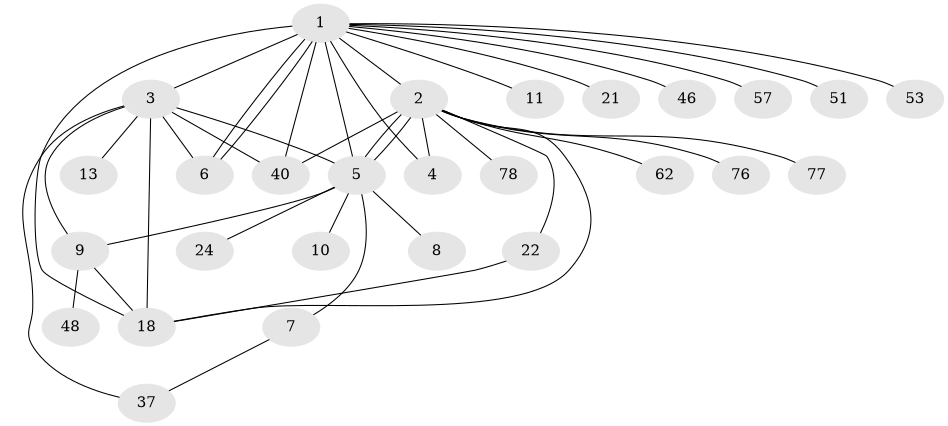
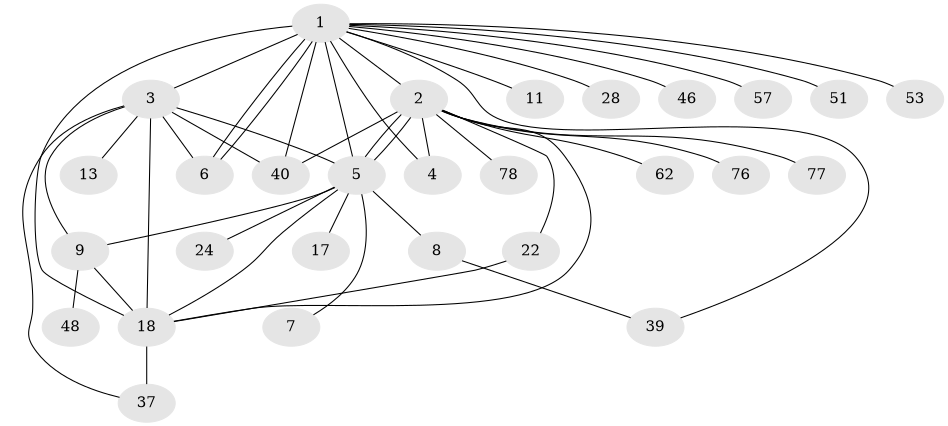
node "21": label "21" -> "28"
node "10": label "10" -> "17"
edge "5" -- "18": added
node "39": added
edge "7" -- "37": now "18" -- "37"
